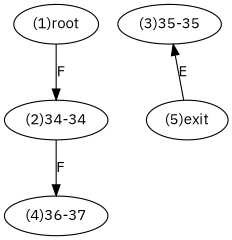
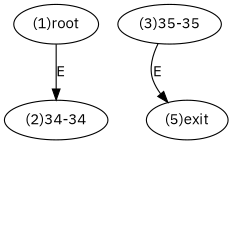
edge "(1)root" -> "(2)34-34": label "F" -> "E"
edge "(5)exit" -> "(3)35-35": reversed
node "(4)36-37": removed
